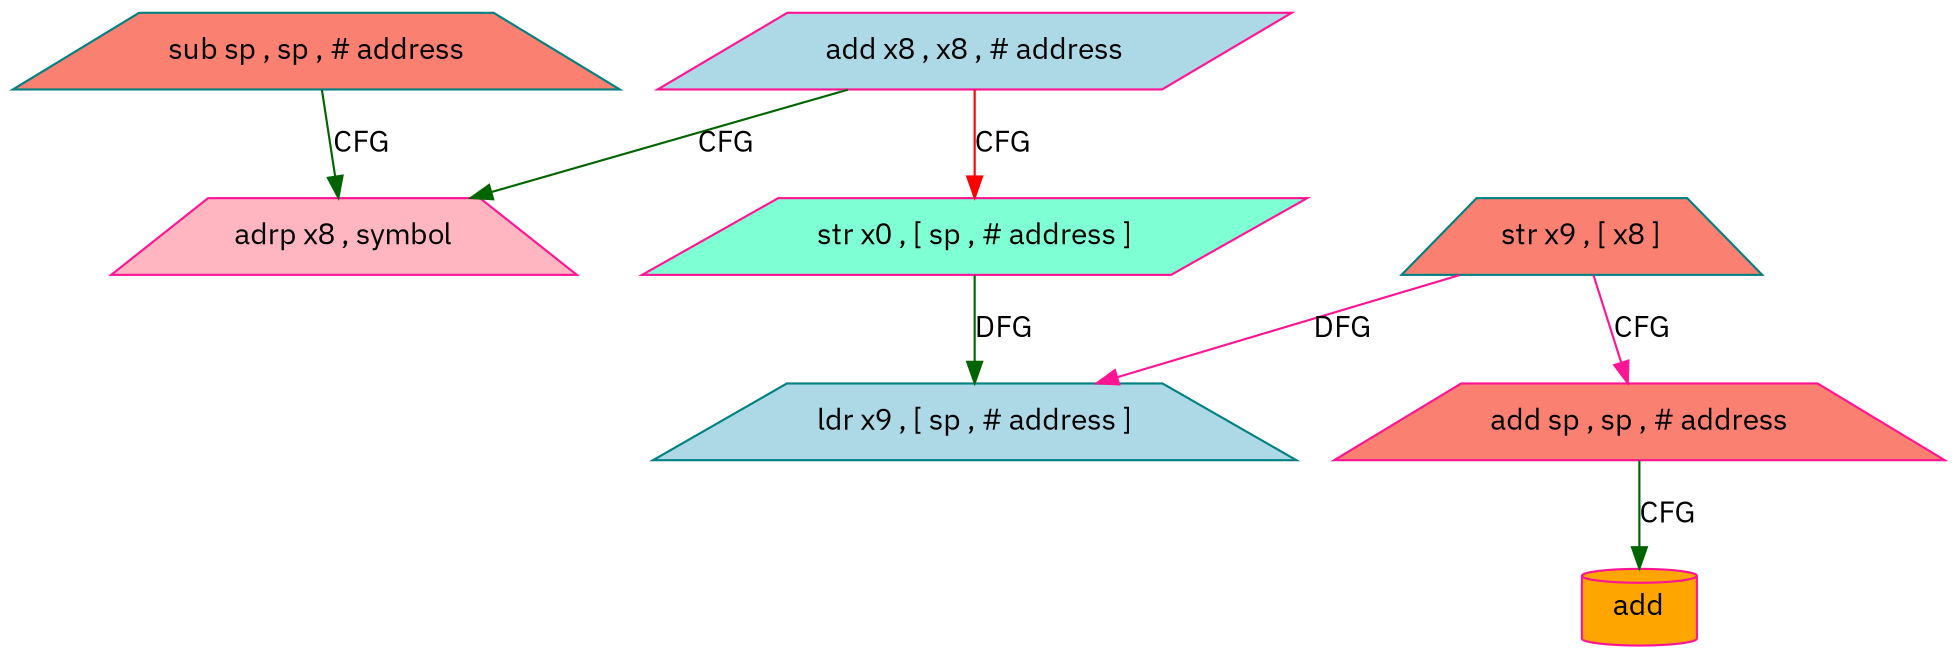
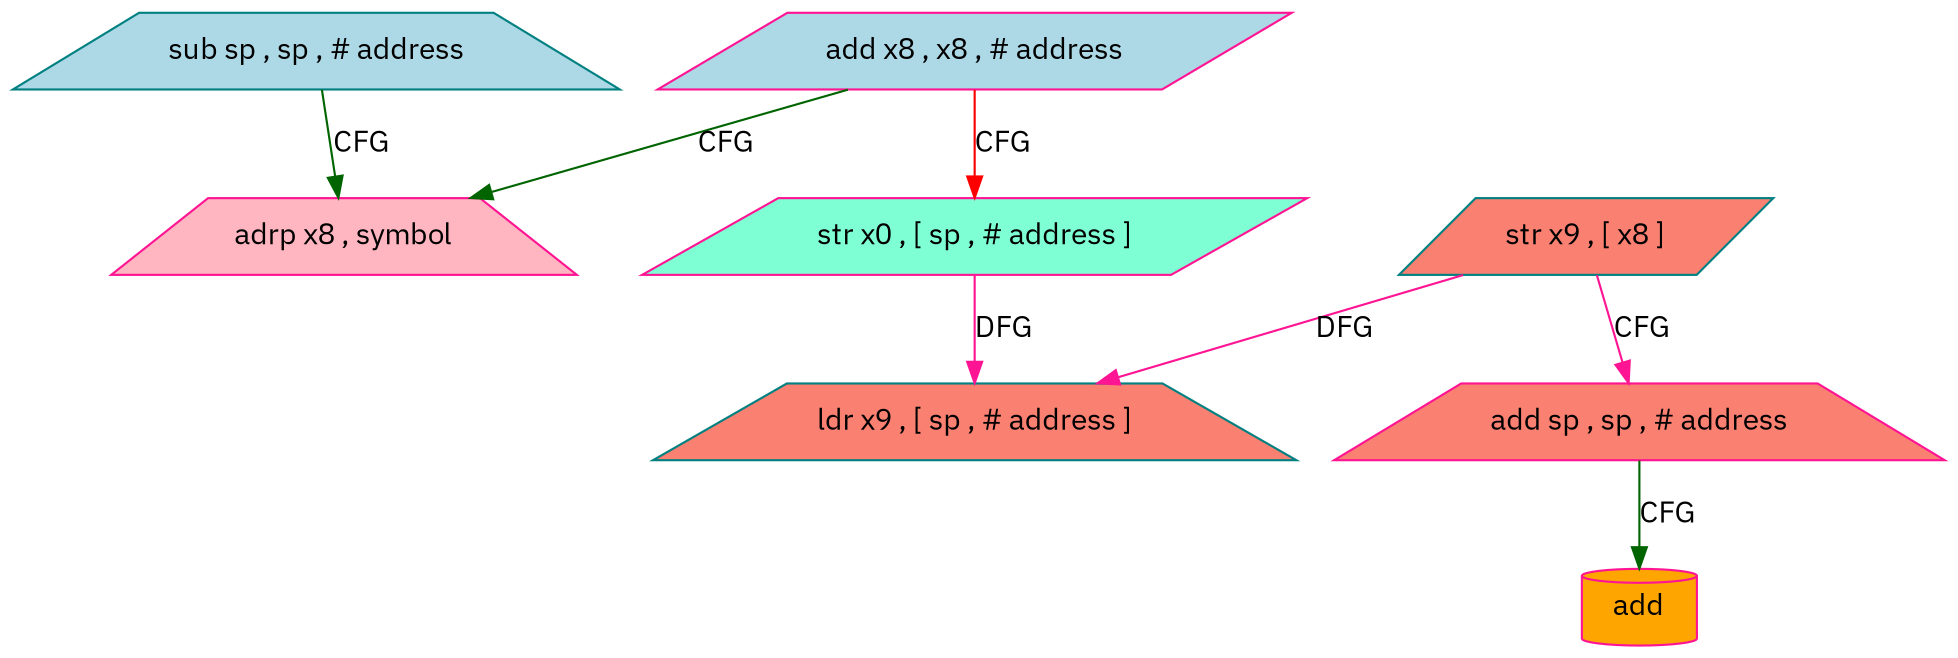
node "sub sp , sp , # address": fillcolor salmon -> lightblue
node "str x9 , [ x8 ]": shape trapezium -> parallelogram
edge "str x0 , [ sp , # address ]" -> "ldr x9 , [ sp , # address ]": color darkgreen -> deeppink
node "ldr x9 , [ sp , # address ]": fillcolor lightblue -> salmon
